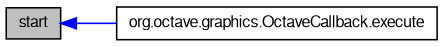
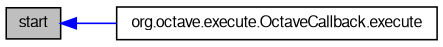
node "org.octave.graphics.OctaveCallback.execute": label "org.octave.graphics.OctaveCallback.execute" -> "org.octave.execute.OctaveCallback.execute"
